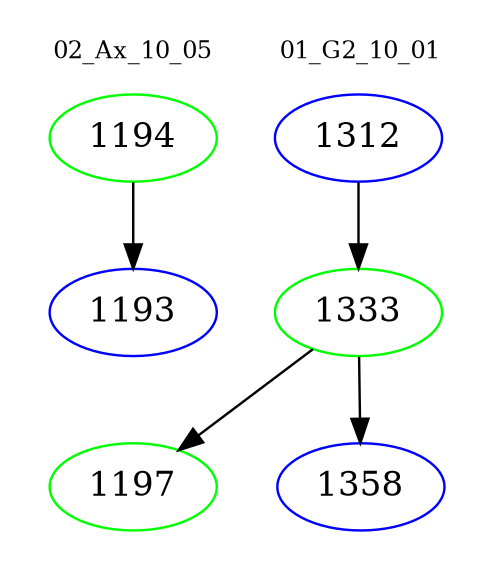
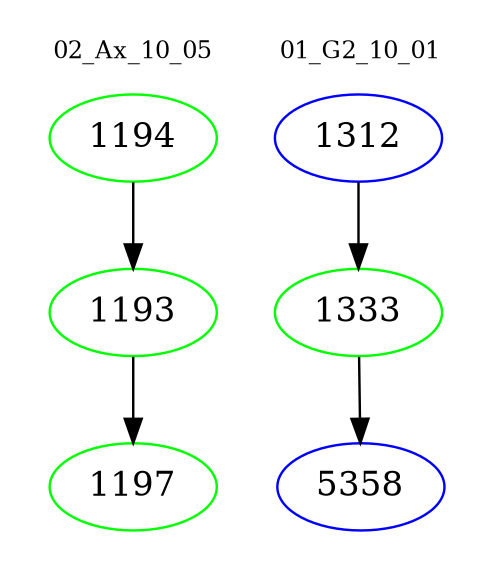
node "1193": color blue -> green
edge "1333" -> "1197": now "1193" -> "1197"
node "1358": label "1358" -> "5358"
